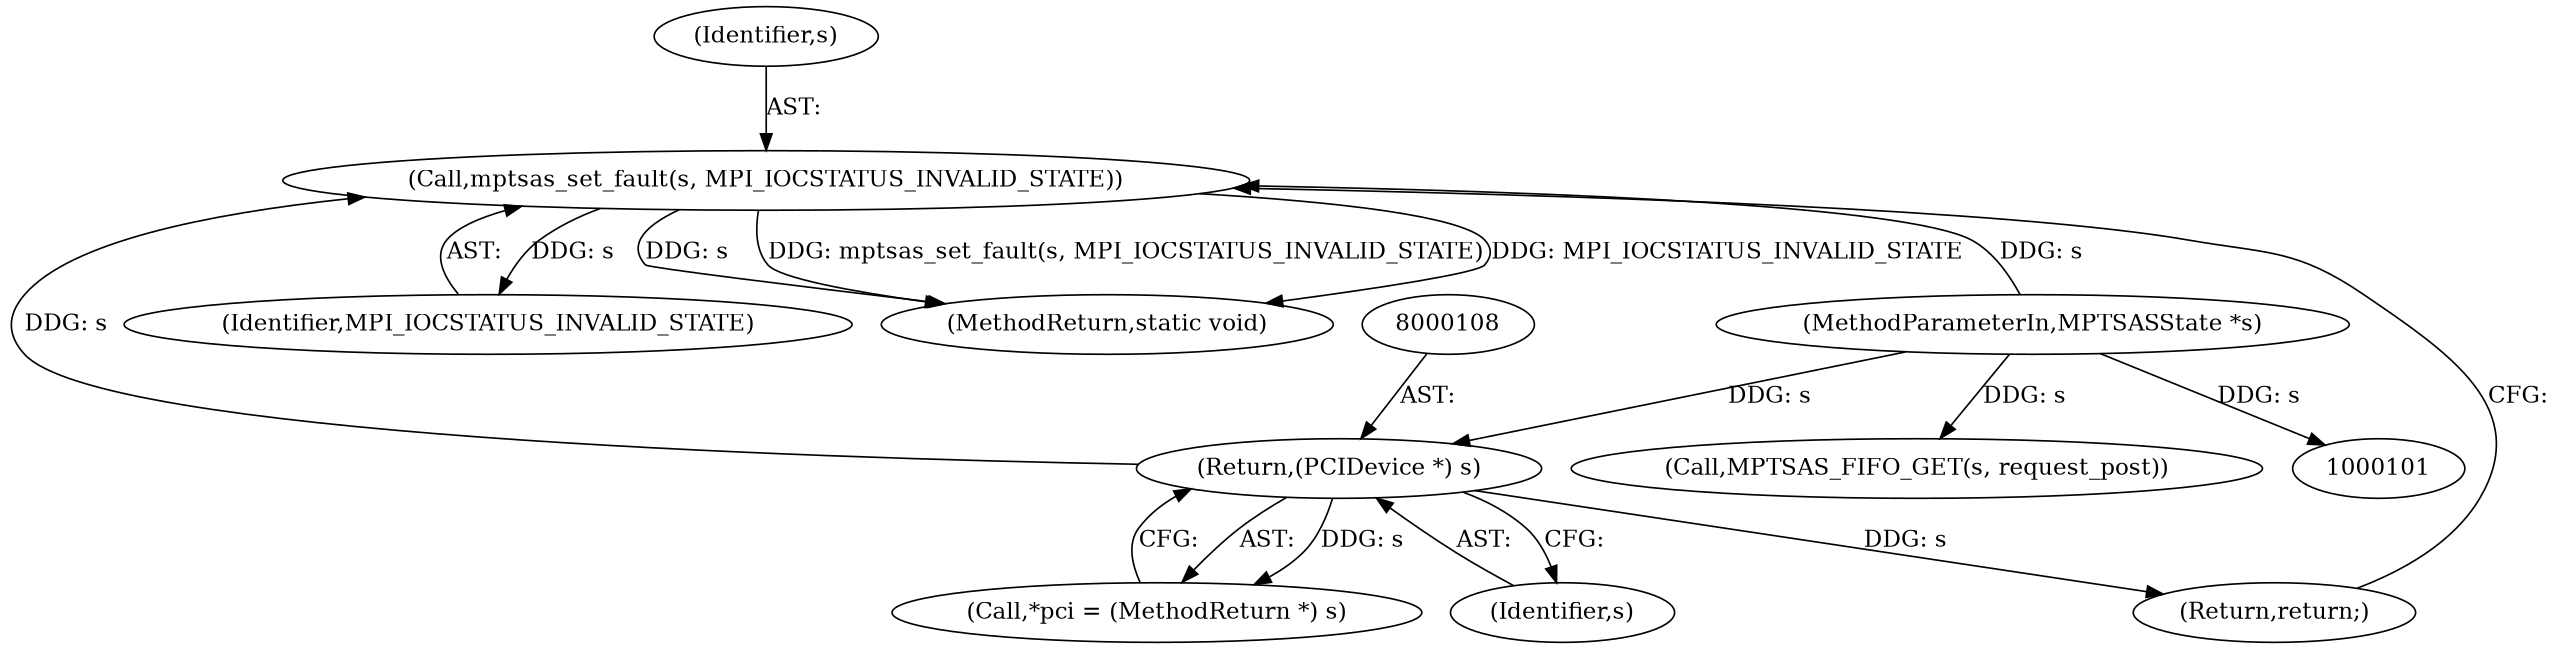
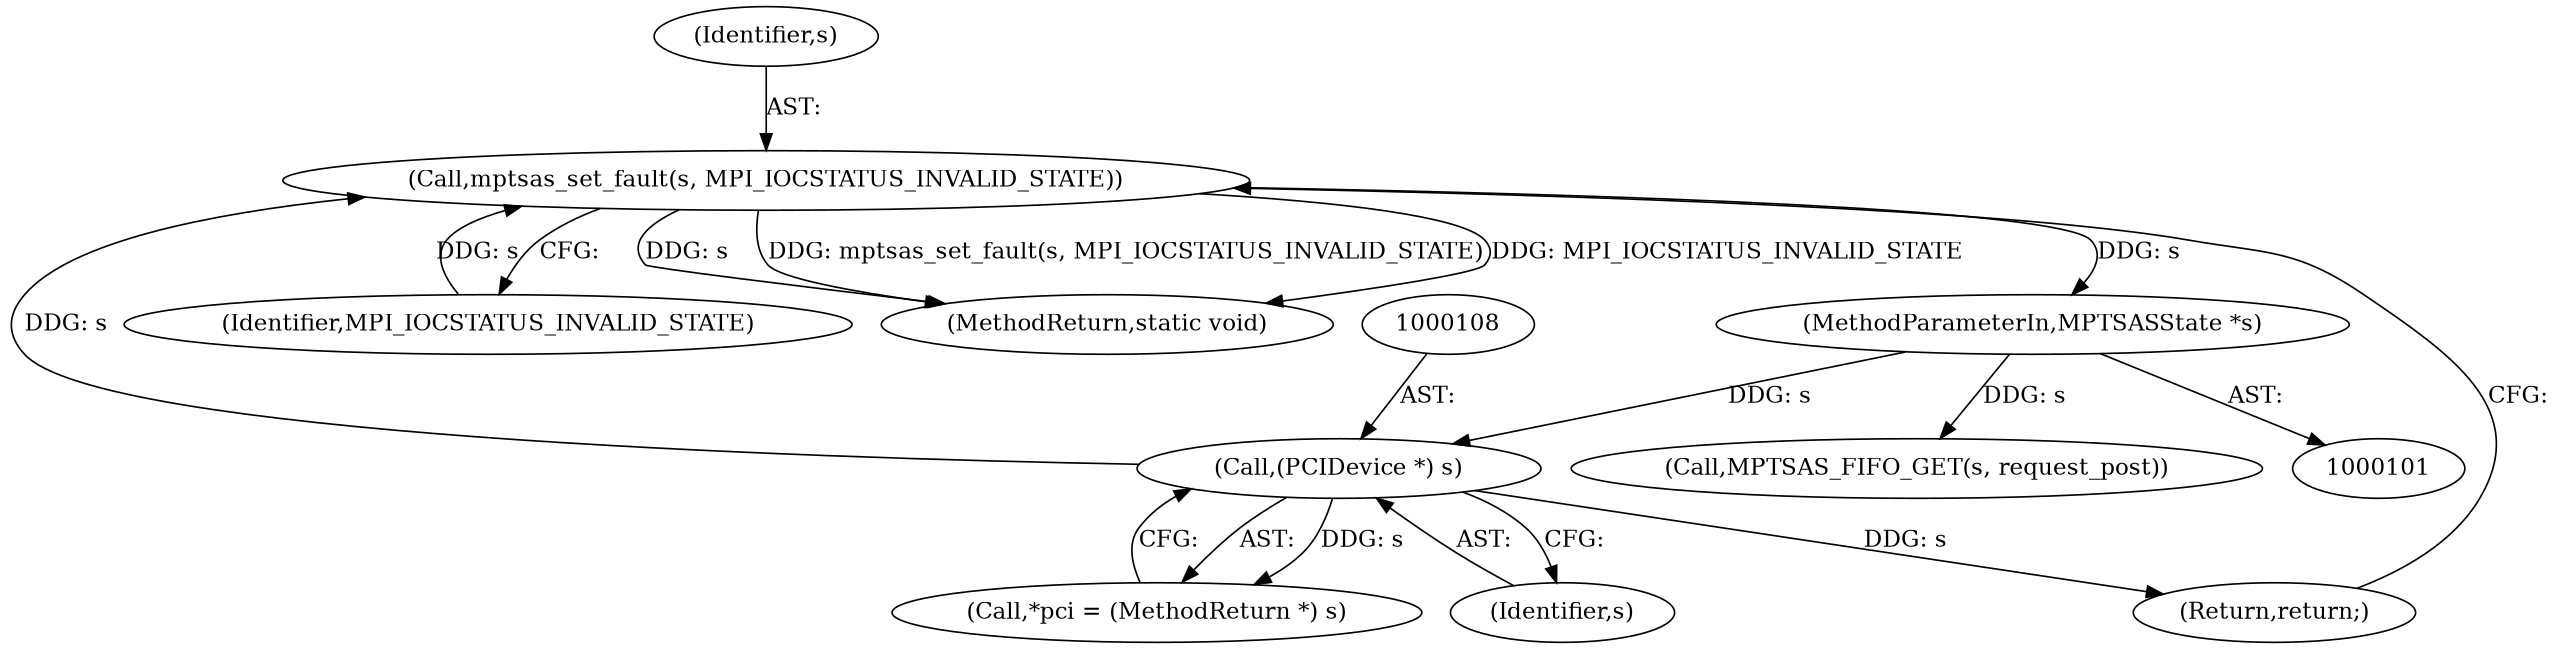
edge "(MethodParameterIn,MPTSASState *s)" -> "(Call,mptsas_set_fault(s, MPI_IOCSTATUS_INVALID_STATE))": reversed
edge "(Identifier,MPI_IOCSTATUS_INVALID_STATE)" -> "(Call,mptsas_set_fault(s, MPI_IOCSTATUS_INVALID_STATE))": label "AST: " -> "DDG: s"
edge "(Call,mptsas_set_fault(s, MPI_IOCSTATUS_INVALID_STATE))" -> "(Identifier,MPI_IOCSTATUS_INVALID_STATE)": label "DDG: s" -> "CFG: "
node "8000108": label "8000108" -> "1000108"
edge "(MethodParameterIn,MPTSASState *s)" -> "1000101": label "DDG: s" -> "AST: "
node "(Return,(PCIDevice *) s)": label "(Return,(PCIDevice *) s)" -> "(Call,(PCIDevice *) s)"
